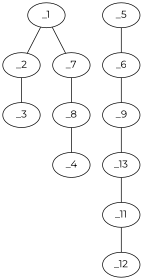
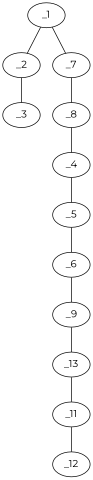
edge "_4" -- "_5": added
